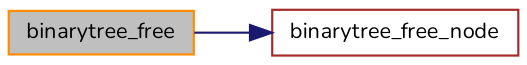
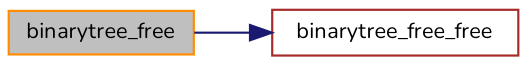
node "binarytree_free_node": label "binarytree_free_node" -> "binarytree_free_free"
